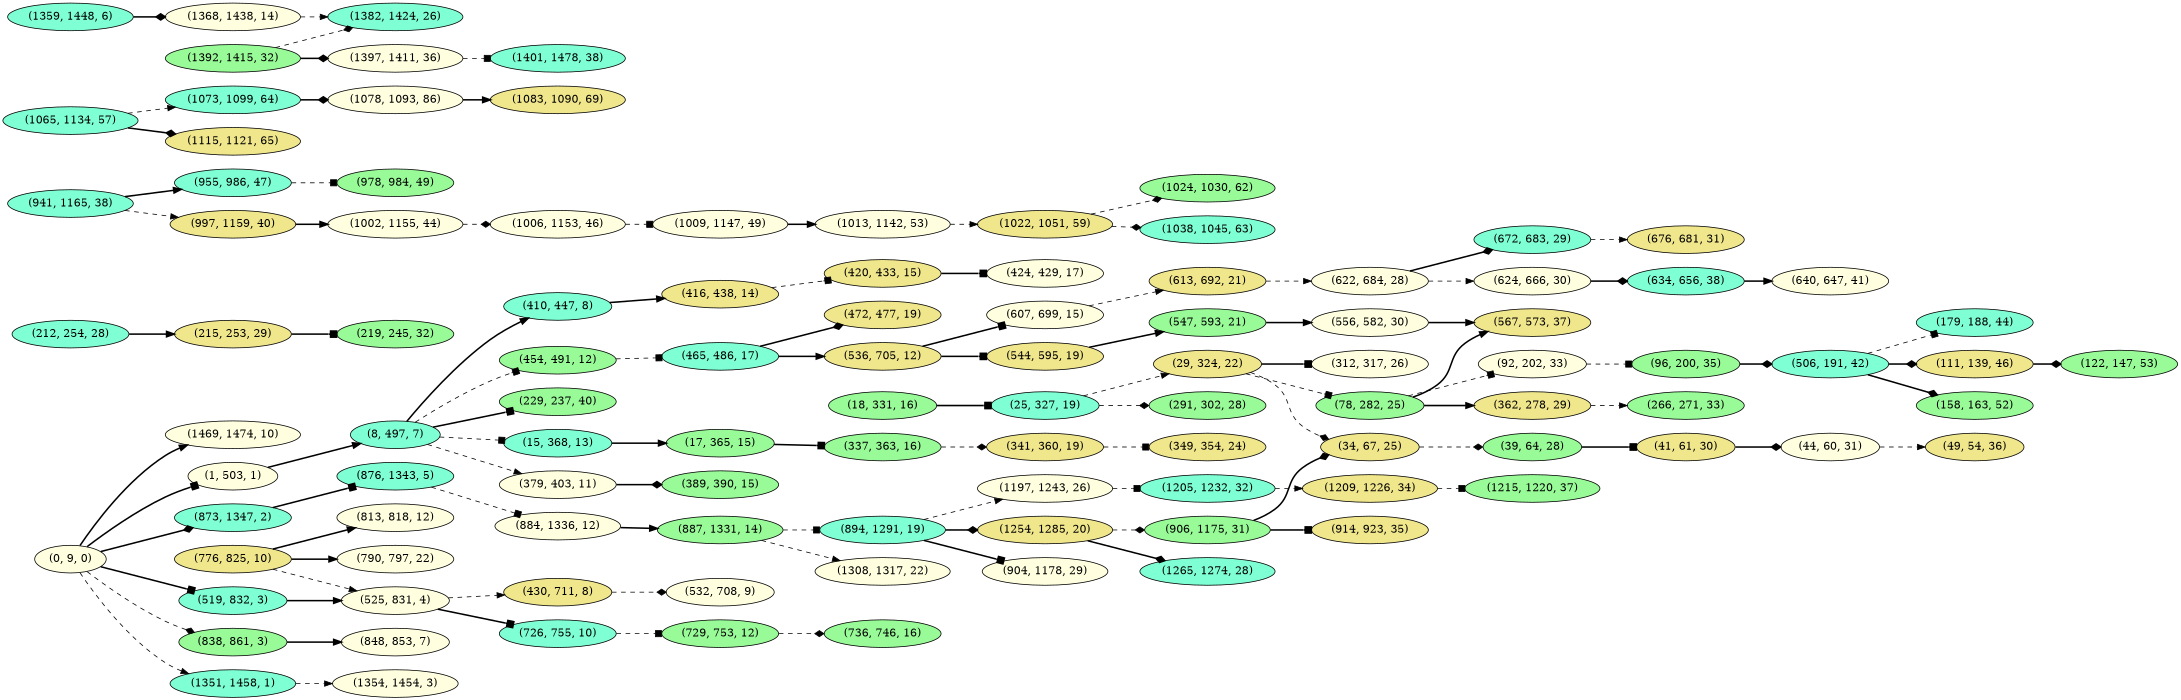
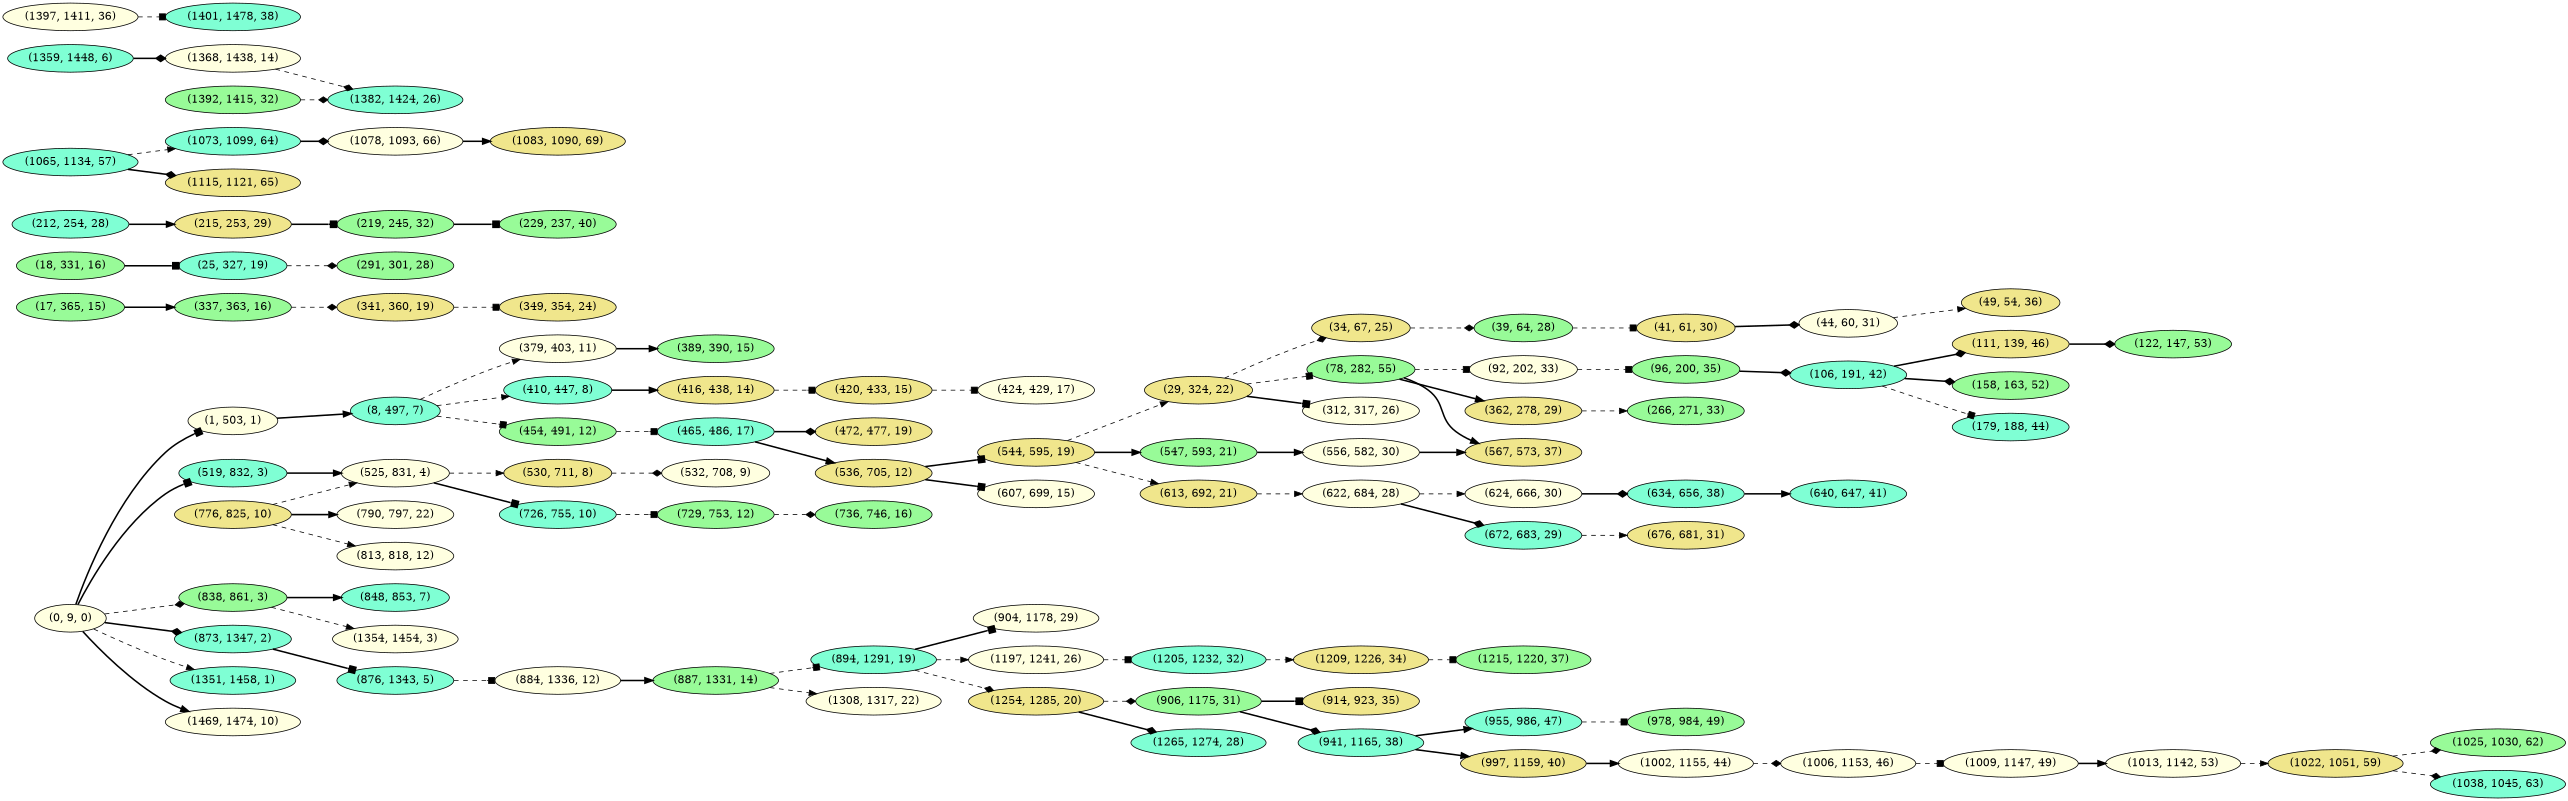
edge "(1368, 1438, 14)" -> "(1382, 1424, 26)": arrowhead normal -> diamond
edge "(1392, 1415, 32)" -> "(1397, 1411, 36)": removed
node "(1078, 1093, 86)": label "(1078, 1093, 86)" -> "(1078, 1093, 66)"
node "(1024, 1030, 62)": label "(1024, 1030, 62)" -> "(1025, 1030, 62)"
edge "(941, 1165, 38)" -> "(997, 1159, 40)": style dashed -> bold
edge "(420, 433, 15)" -> "(424, 429, 17)": style bold -> dashed
node "(640, 647, 41)": fillcolor lightyellow -> aquamarine
edge "(607, 699, 15)" -> "(613, 692, 21)": now "(544, 595, 19)" -> "(613, 692, 21)"
node "(506, 191, 42)": label "(506, 191, 42)" -> "(106, 191, 42)"
edge "(8, 497, 7)" -> "(410, 447, 8)": style bold -> dashed
edge "(25, 327, 19)" -> "(29, 324, 22)": now "(544, 595, 19)" -> "(29, 324, 22)"
node "(291, 302, 28)": label "(291, 302, 28)" -> "(291, 301, 28)"
node "(78, 282, 25)": label "(78, 282, 25)" -> "(78, 282, 55)"
edge "(8, 497, 7)" -> "(229, 237, 40)": now "(219, 245, 32)" -> "(229, 237, 40)"
node "(15, 368, 13)": removed
edge "(17, 365, 15)" -> "(337, 363, 16)": arrowhead box -> normal
edge "(39, 64, 28)" -> "(41, 61, 30)": style bold -> dashed
edge "(379, 403, 11)" -> "(389, 390, 15)": arrowhead diamond -> normal
node "(1197, 1243, 26)": label "(1197, 1243, 26)" -> "(1197, 1241, 26)"
edge "(906, 1175, 31)" -> "(34, 67, 25)": now "(906, 1175, 31)" -> "(941, 1165, 38)"
edge "(894, 1291, 19)" -> "(1254, 1285, 20)": style bold -> dashed
edge "(776, 825, 10)" -> "(813, 818, 12)": style bold -> dashed
node "(430, 711, 8)": label "(430, 711, 8)" -> "(530, 711, 8)"
node "(848, 853, 7)": fillcolor lightyellow -> aquamarine
edge "(1351, 1458, 1)" -> "(1354, 1454, 3)": now "(838, 861, 3)" -> "(1354, 1454, 3)"
